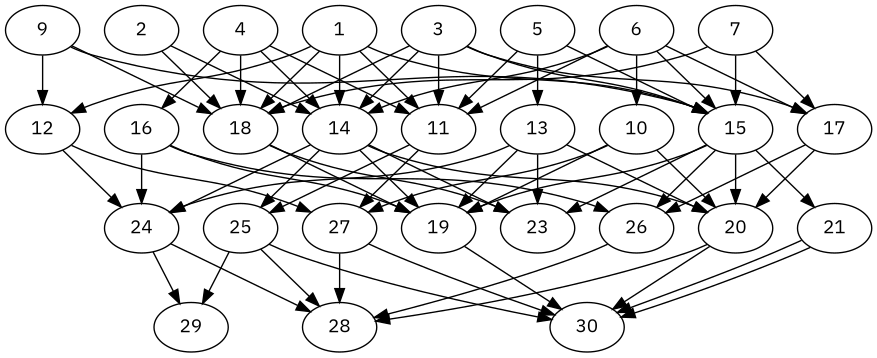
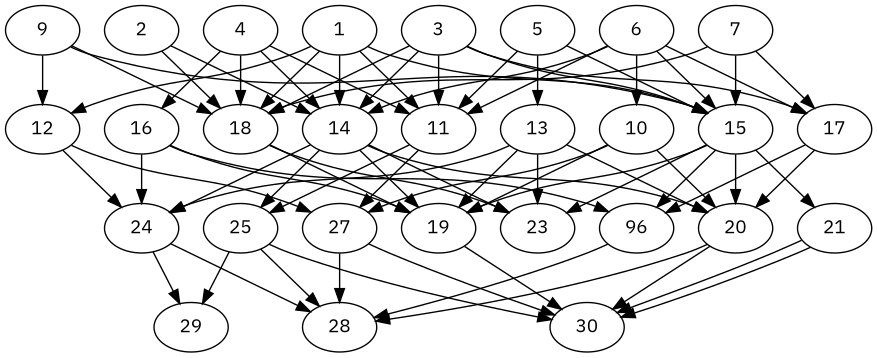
node "26": label "26" -> "96"
